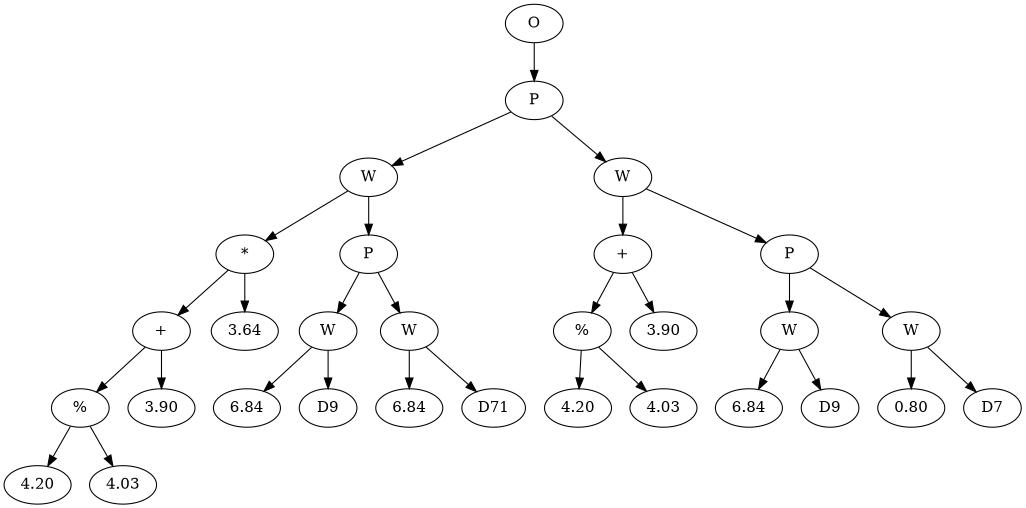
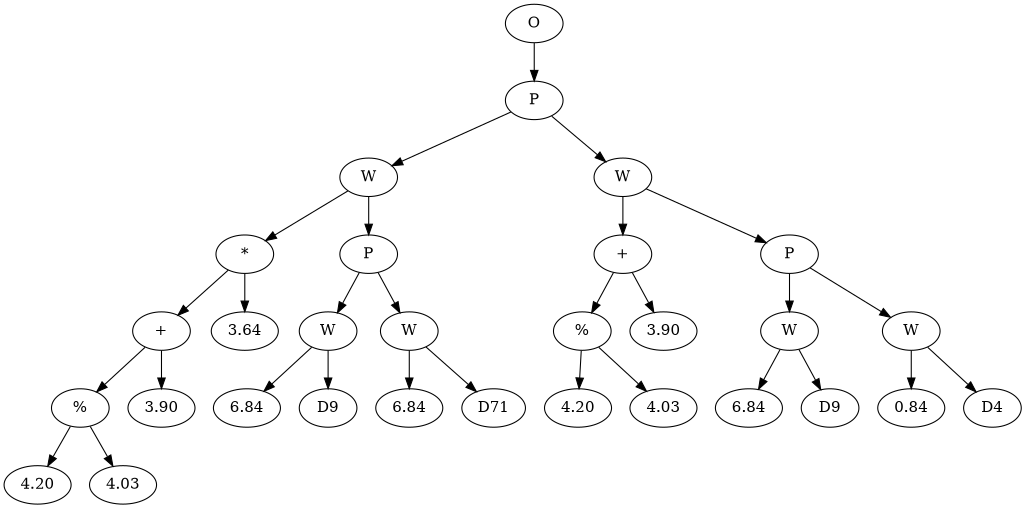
node "0.80": label "0.80" -> "0.84"
node "D7": label "D7" -> "D4"
